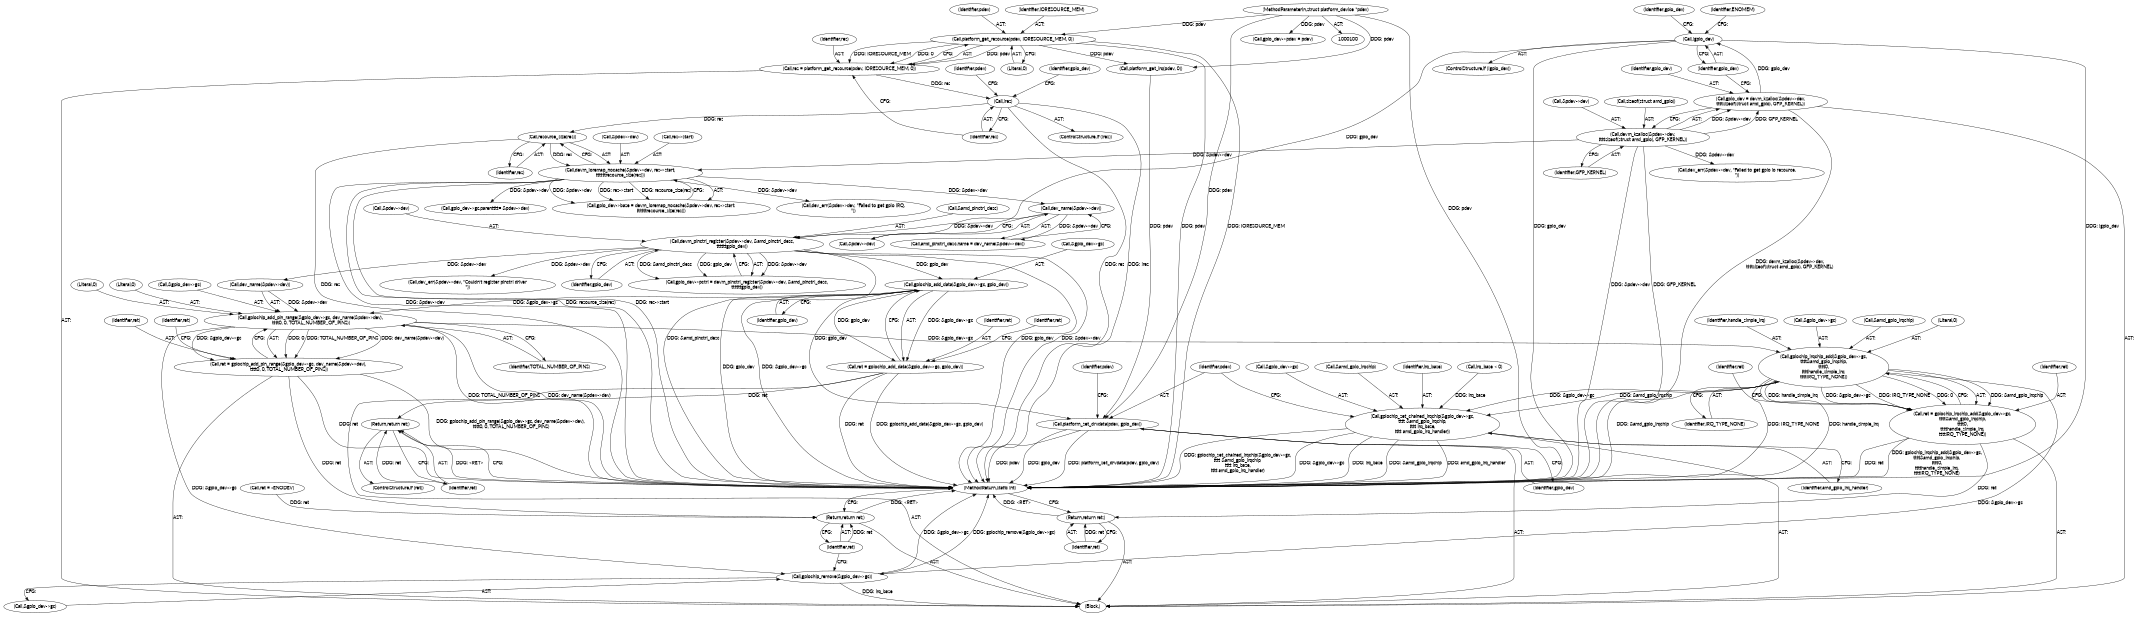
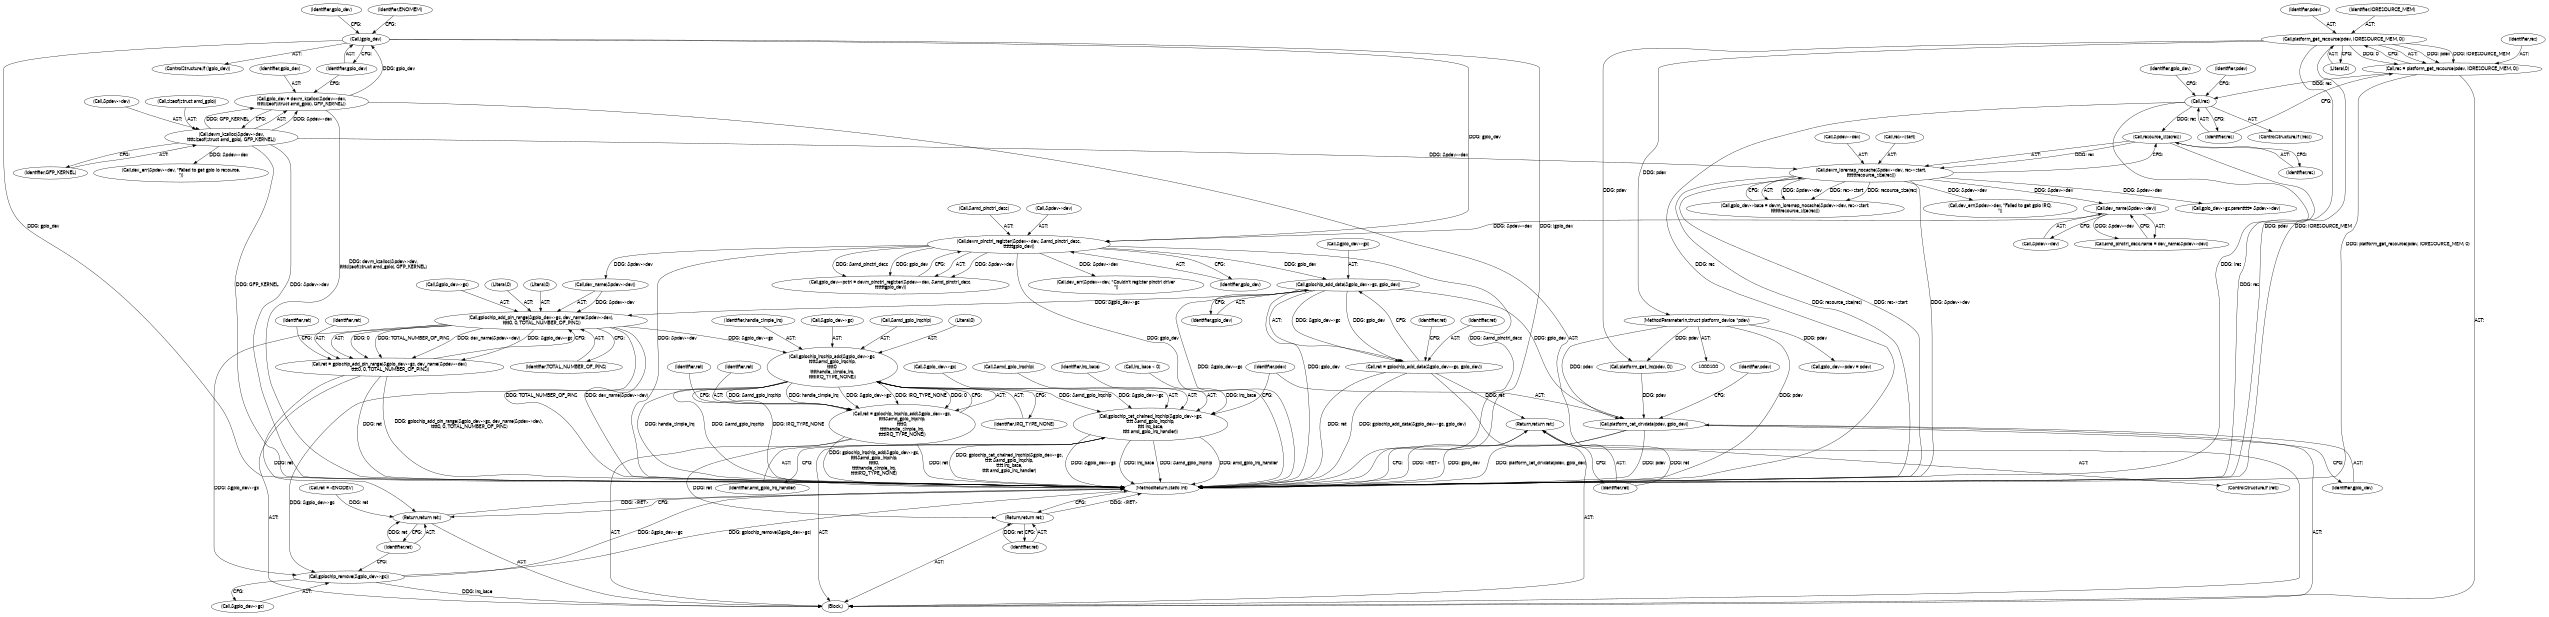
edge "(MethodParameterIn,struct platform_device *pdev)" -> "(Call,platform_get_resource(pdev, IORESOURCE_MEM, 0))": reversed
edge "(Call,res = platform_get_resource(pdev, IORESOURCE_MEM, 0))" -> "(MethodReturn,static int)": added, label "DDG: platform_get_resource(pdev, IORESOURCE_MEM, 0)"
